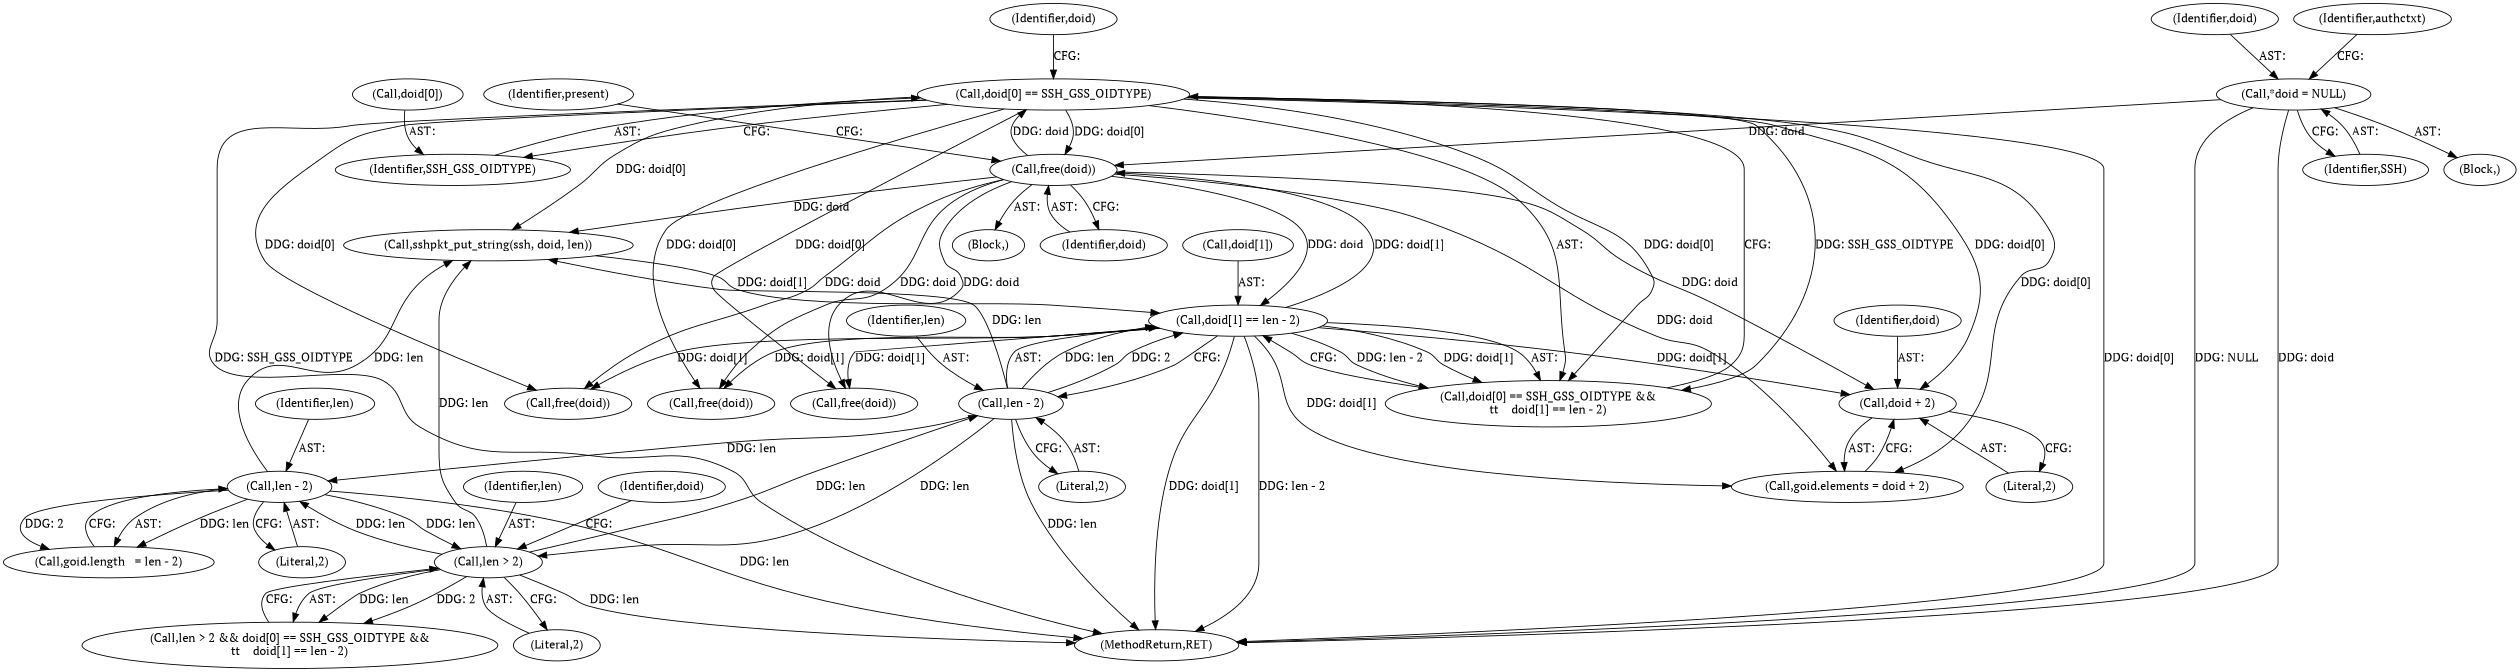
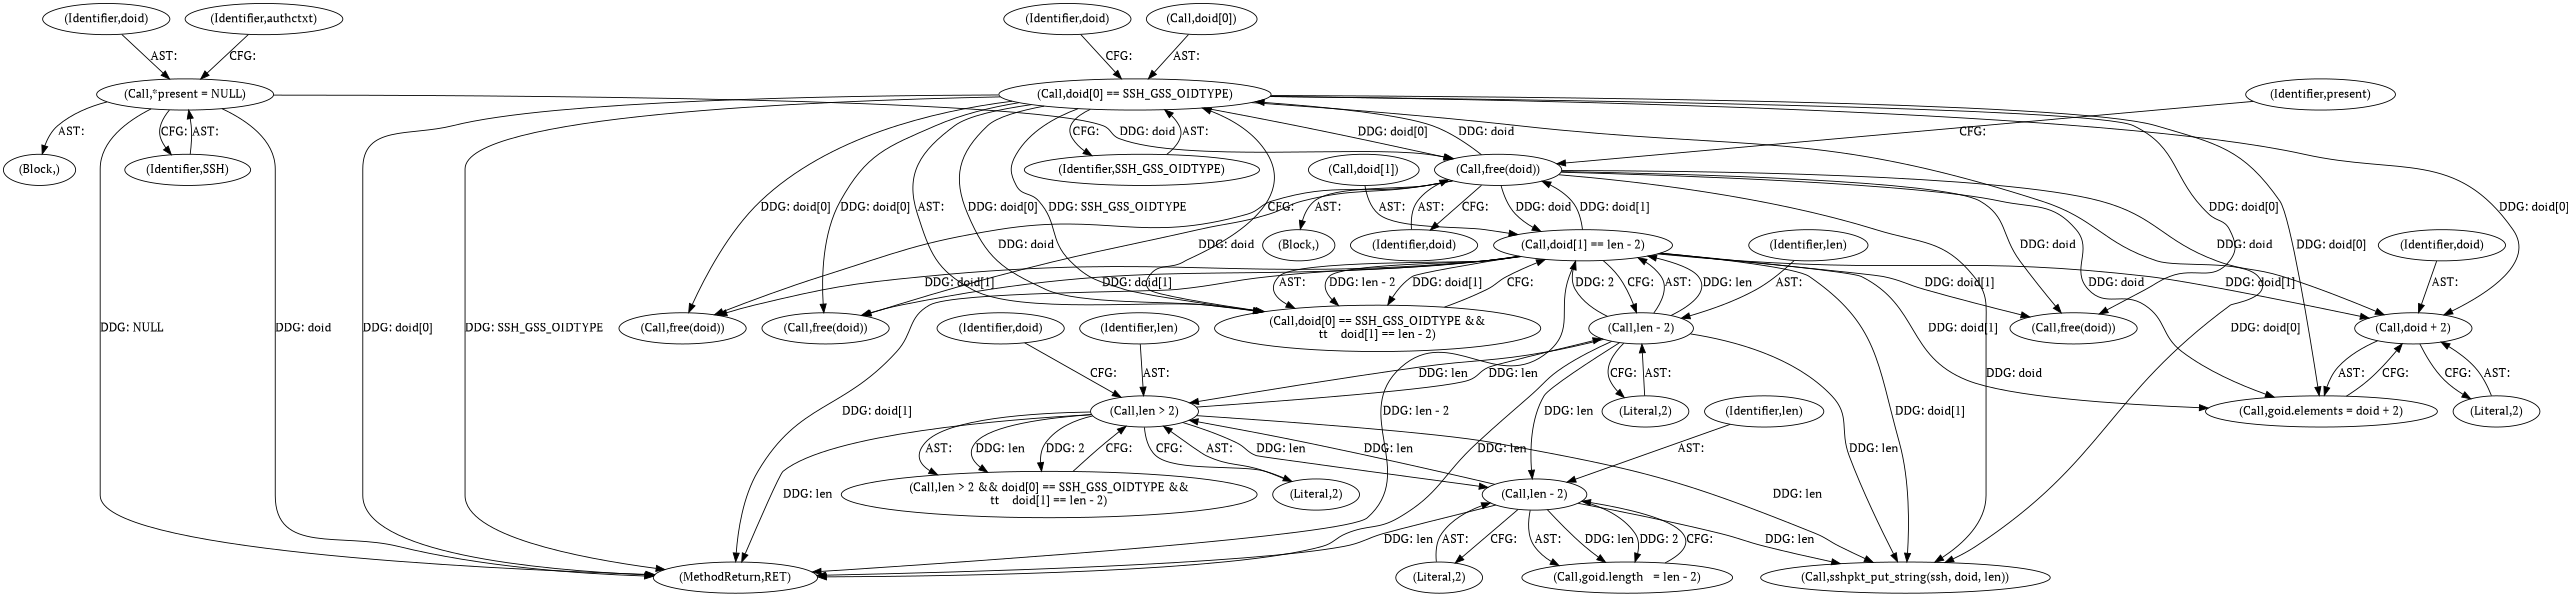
node "(Call,*doid = NULL)": label "(Call,*doid = NULL)" -> "(Call,*present = NULL)"
edge "(Call,doid[0])" -> "(Identifier,SSH_GSS_OIDTYPE)": now "(Call,doid[0])" -> "(Call,doid[0] == SSH_GSS_OIDTYPE)"
edge "(Call,sshpkt_put_string(ssh, doid, len))" -> "(Call,doid[1] == len - 2)": reversed
